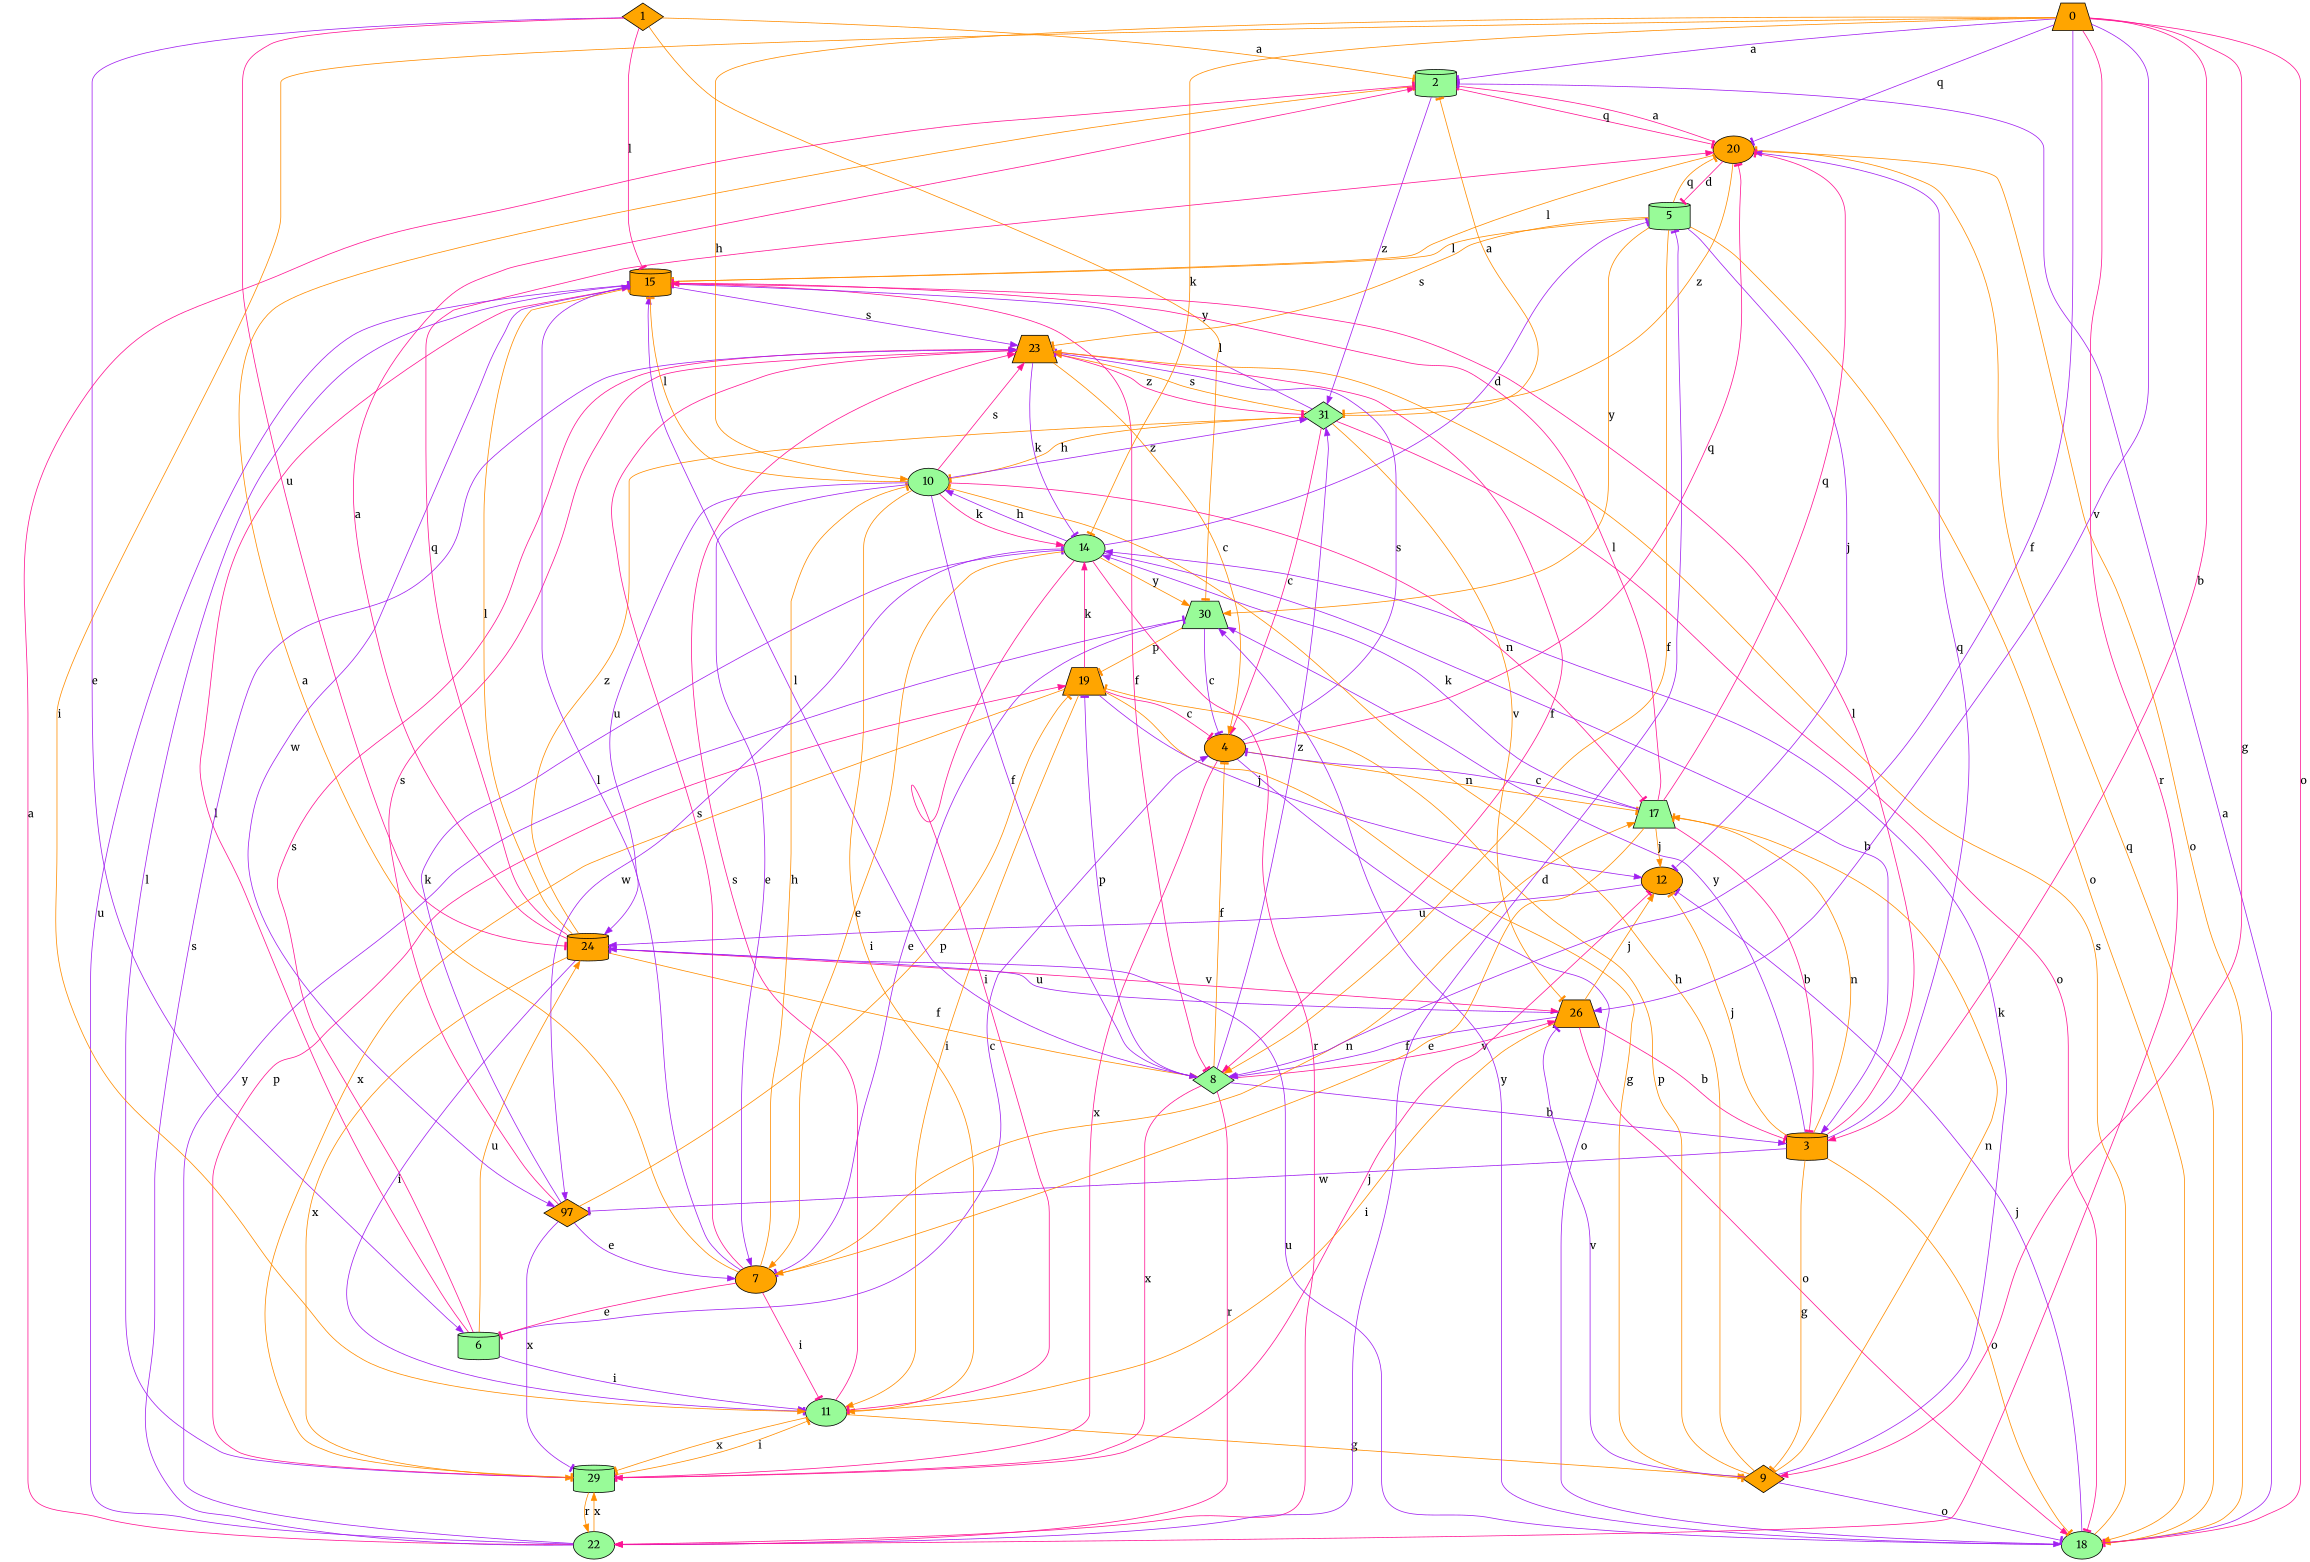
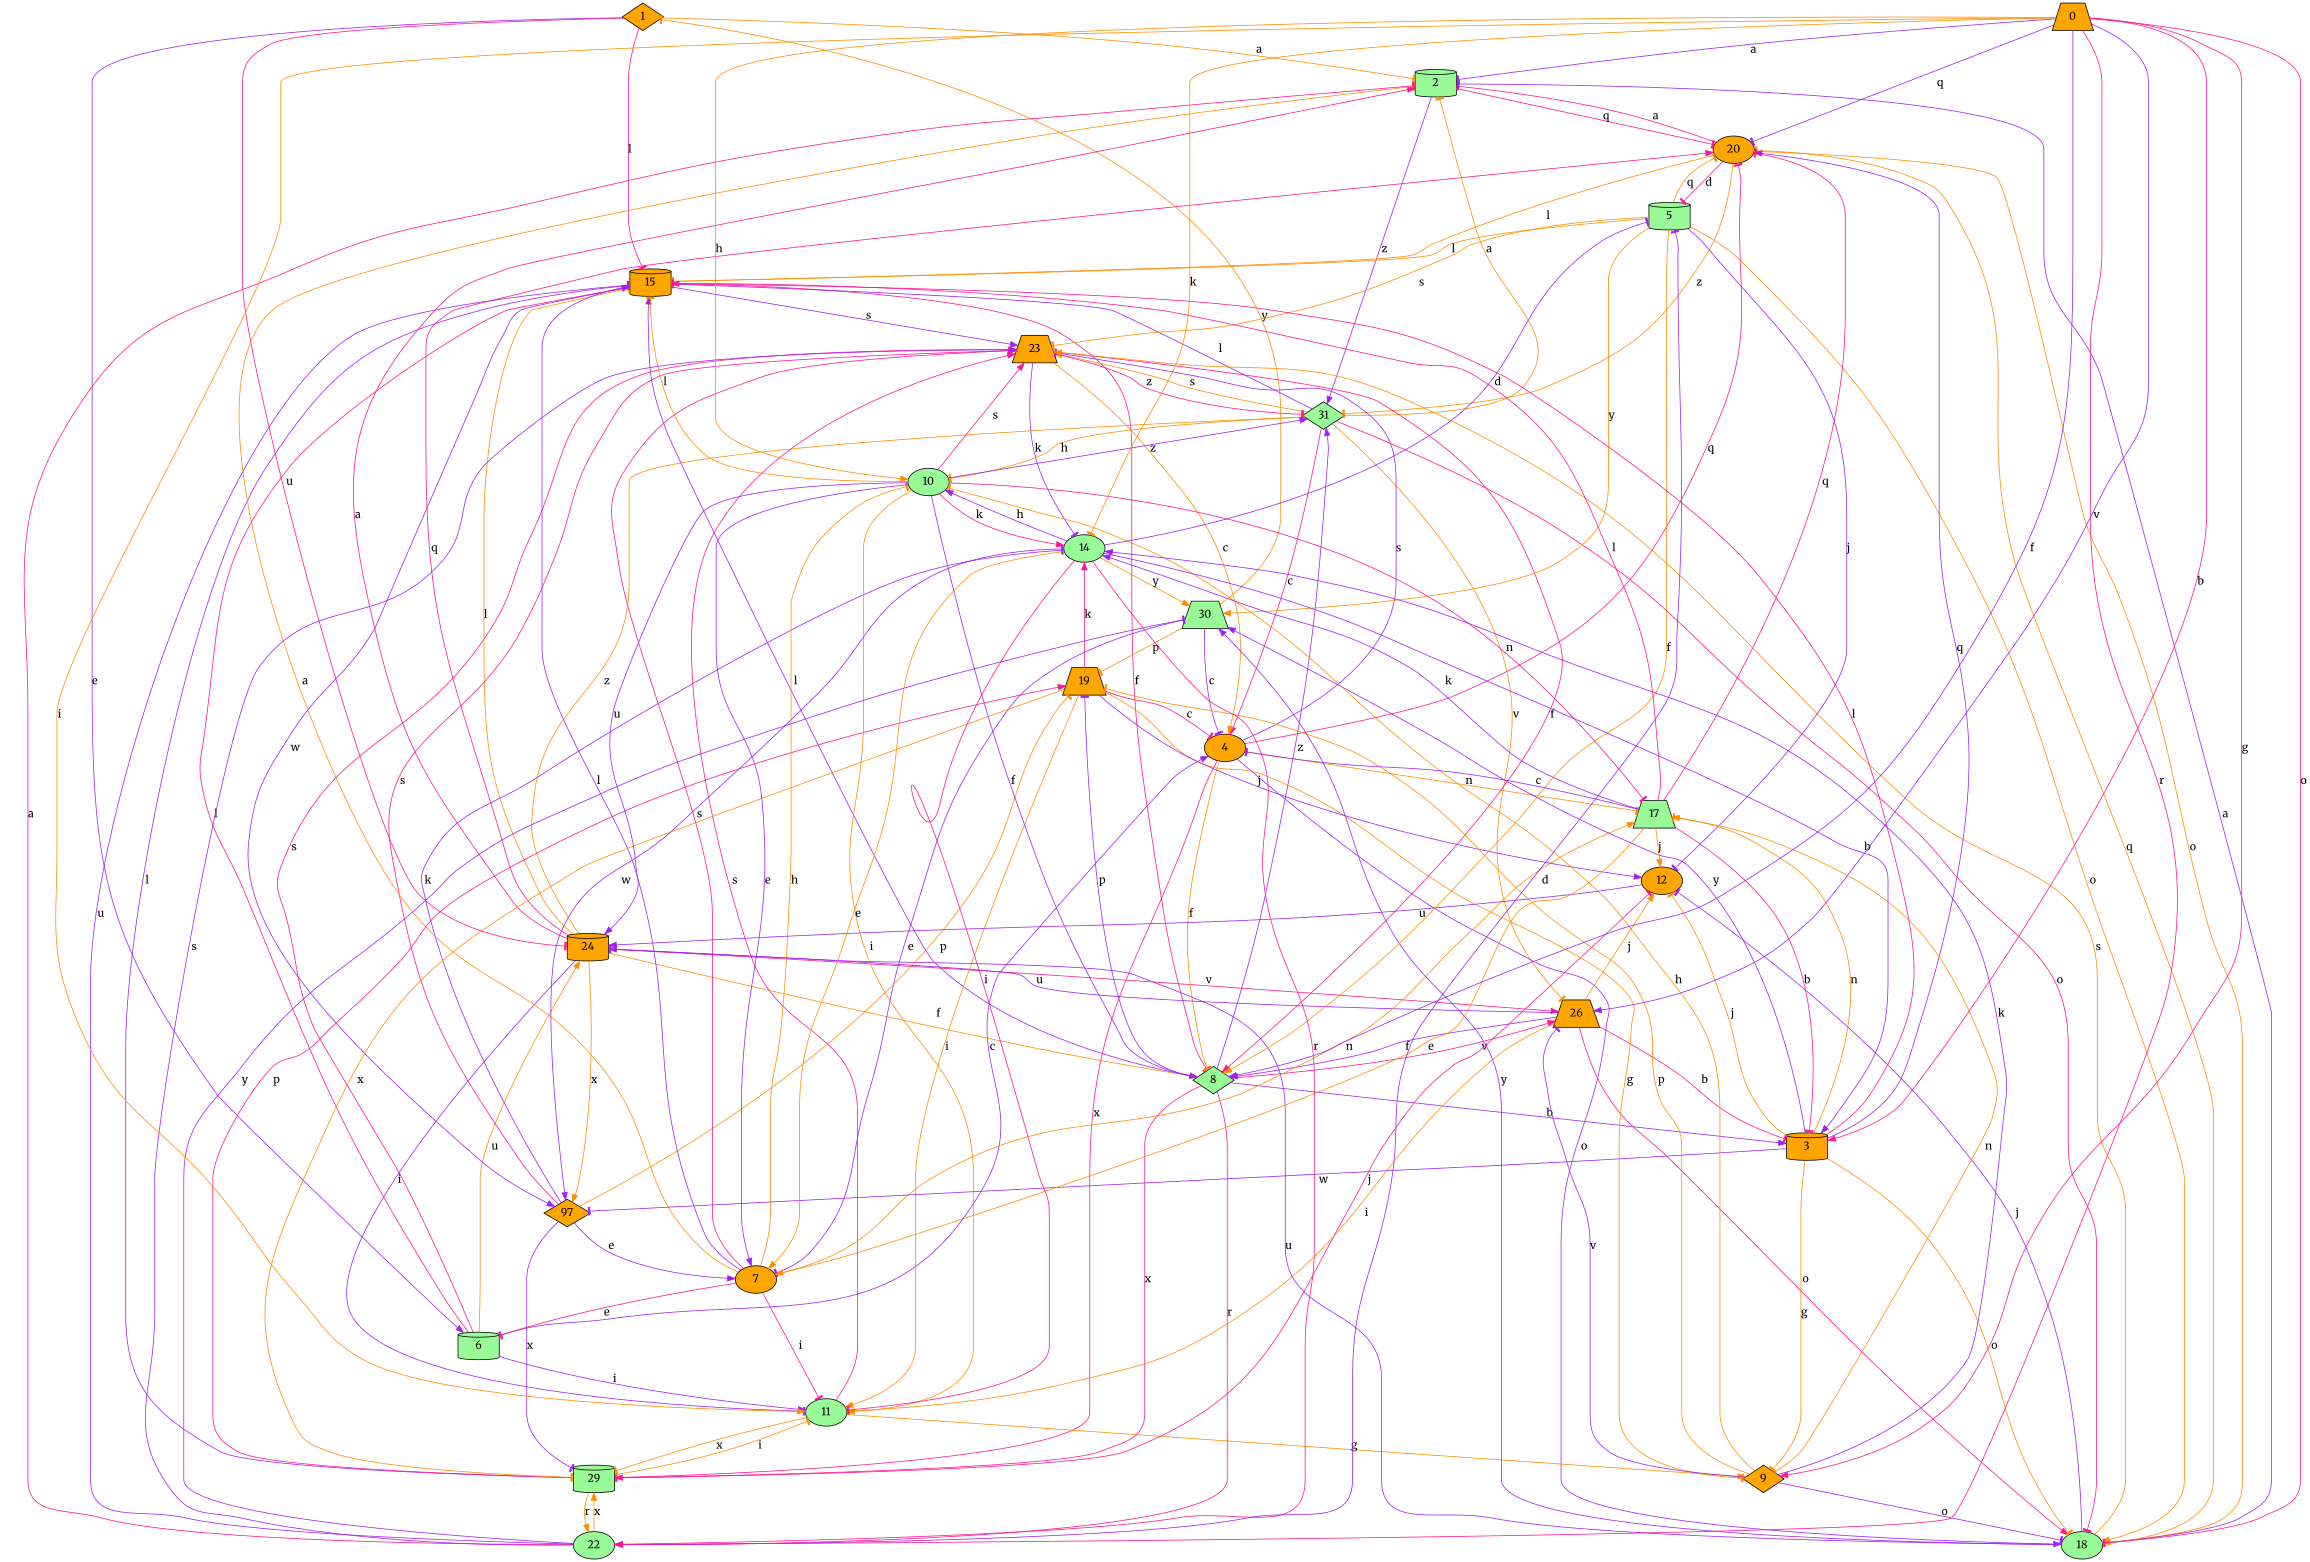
edge "1" -> "30": reversed
edge "8" -> "4": reversed
edge "24" -> "29": now "24" -> "97"
